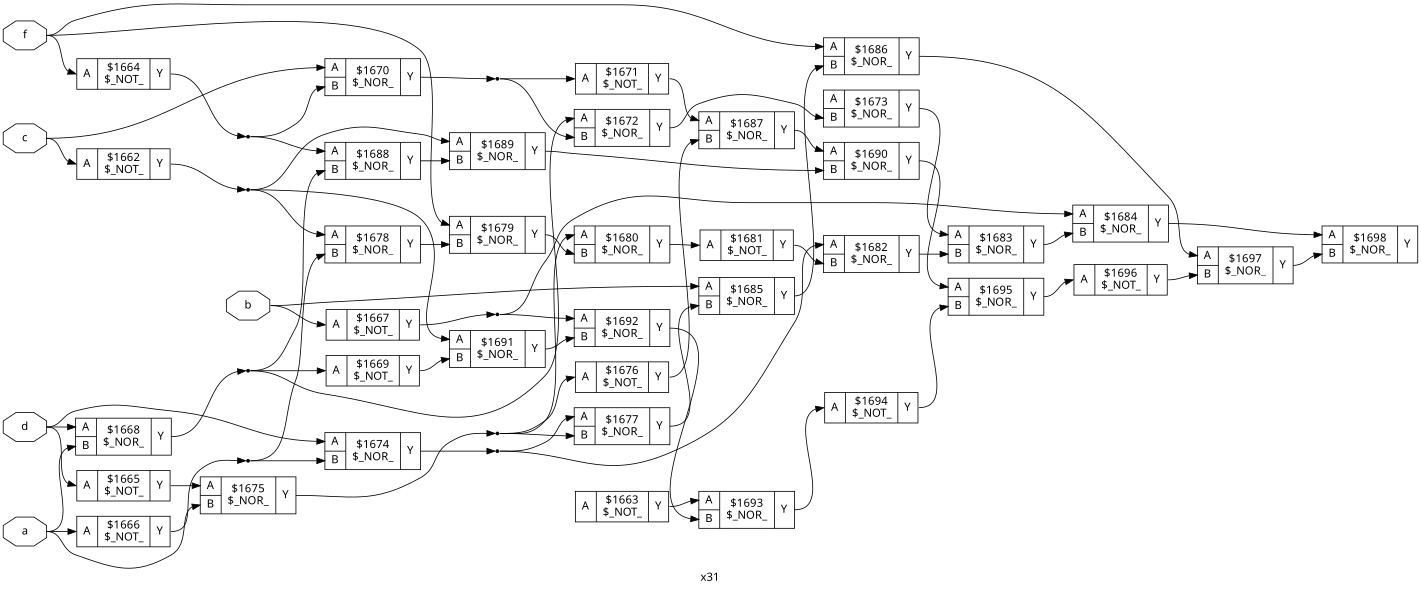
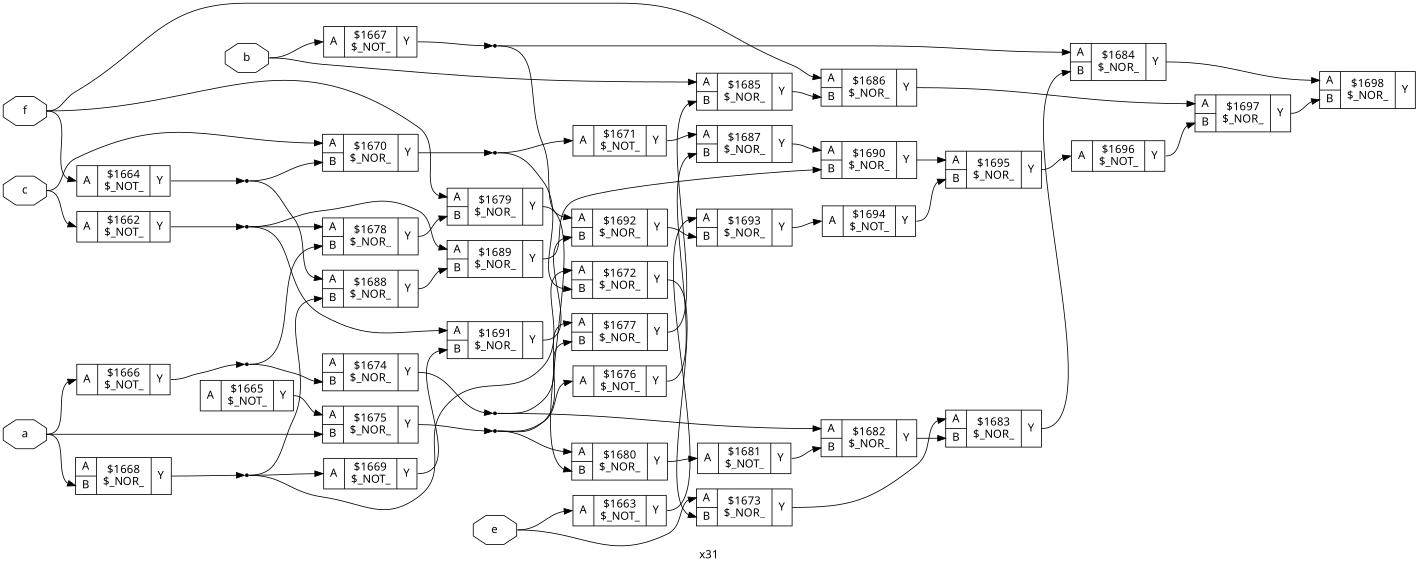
node "d": removed
node "e": added
